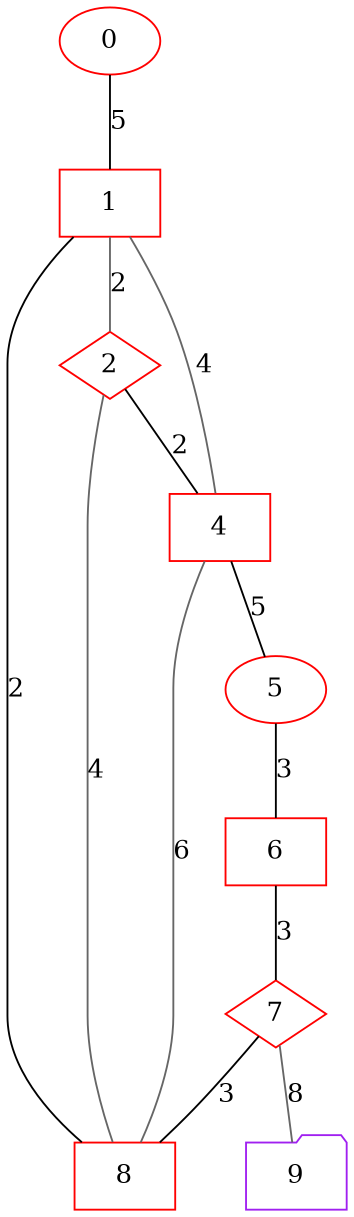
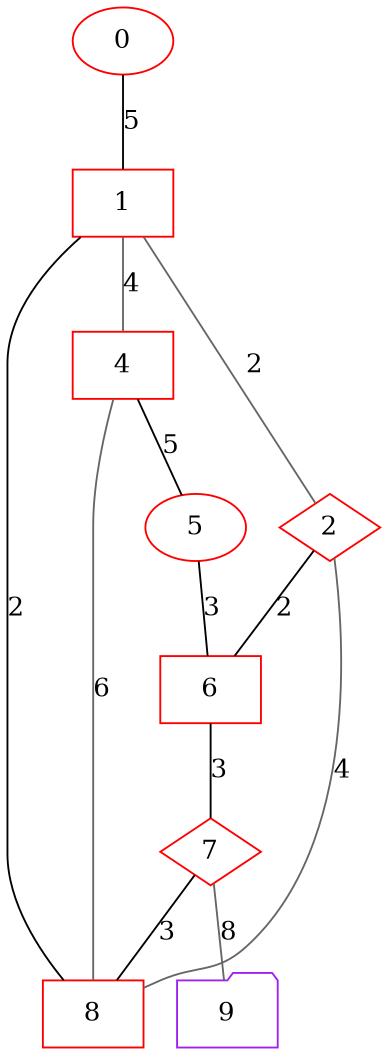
edge "2" -- "4": now "2" -- "6"
